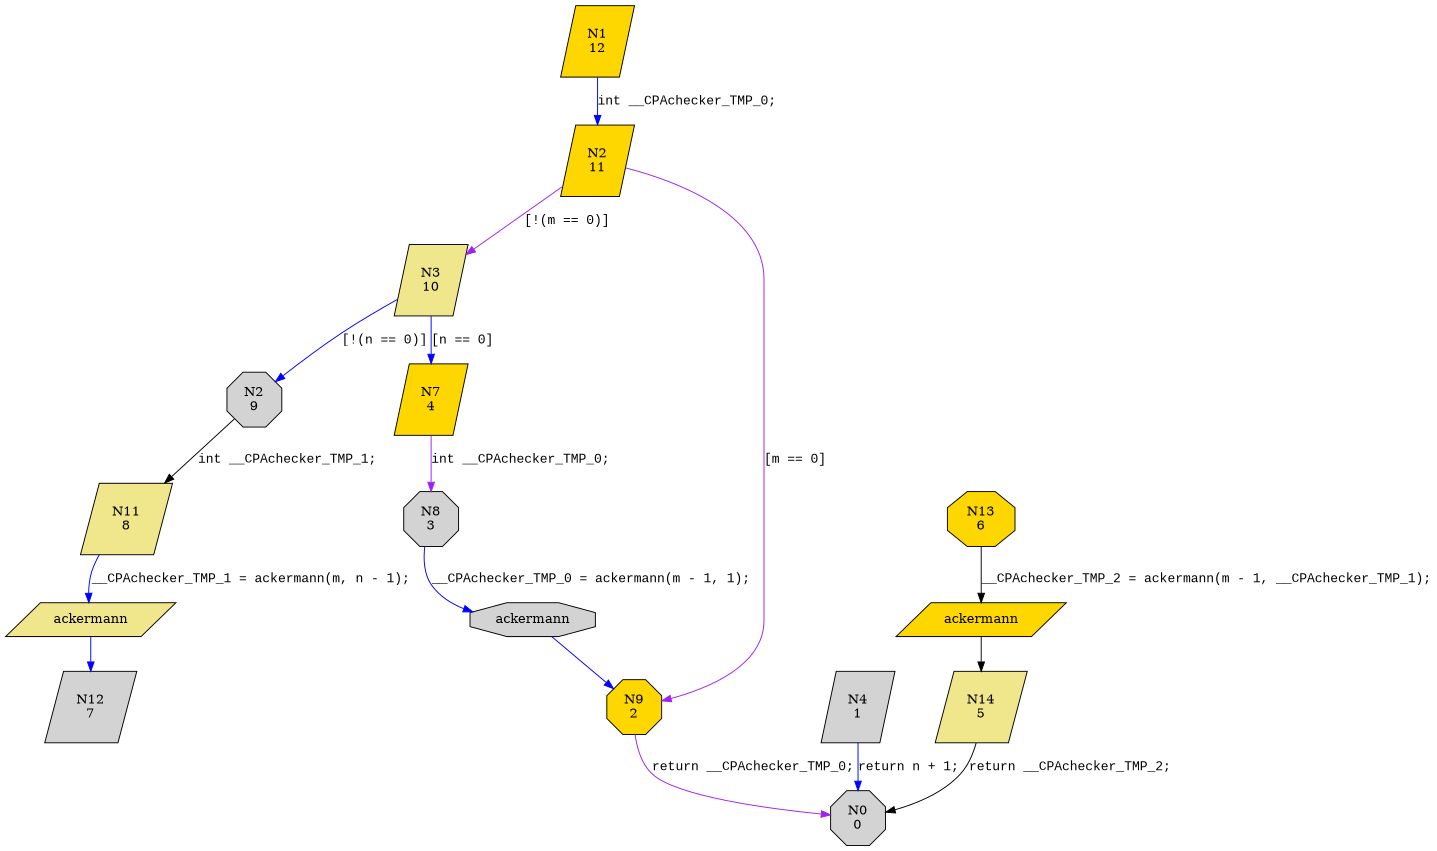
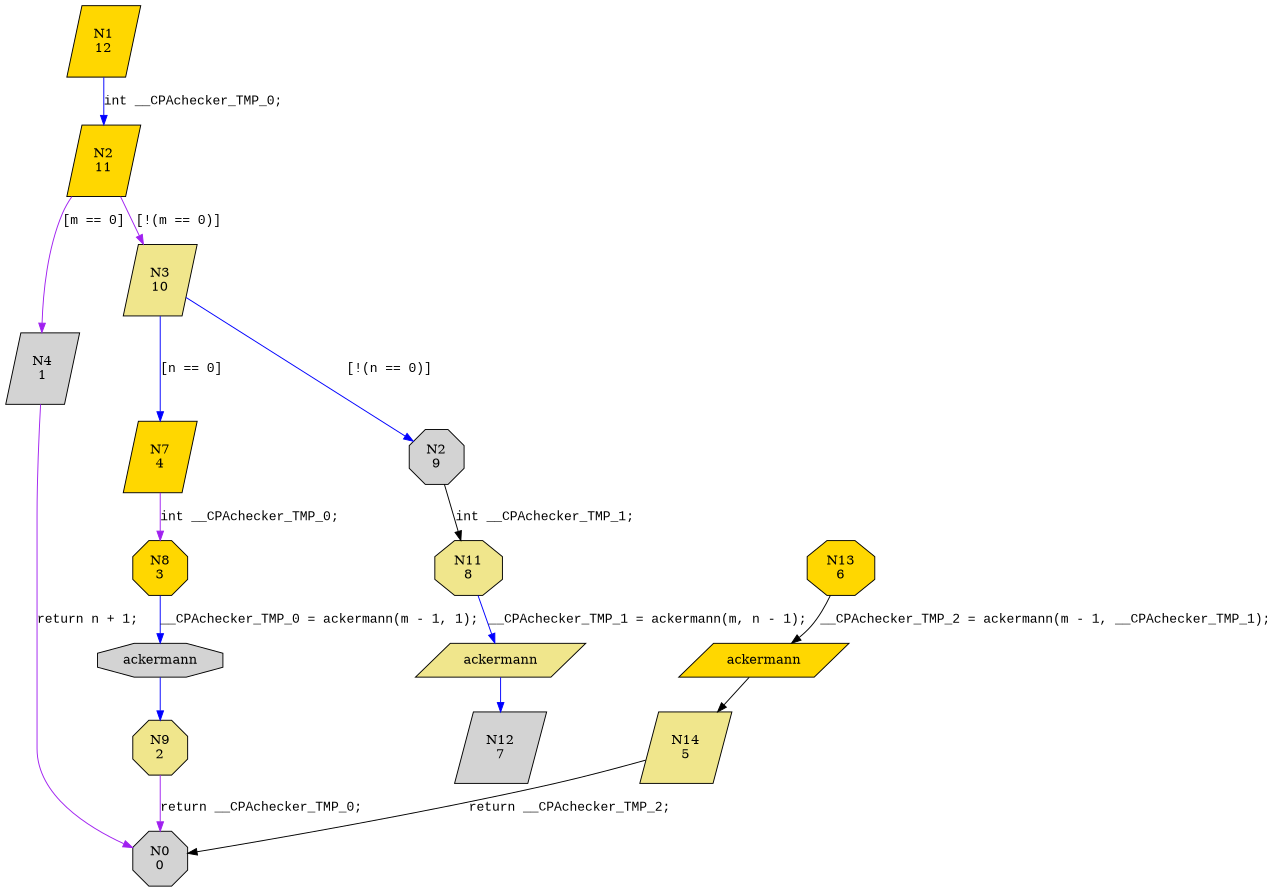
edge "N2 11" -> "N9 2": now "N2 11" -> "N4 1"
node "N11 8": shape parallelogram -> octagon
node "N8 3": fillcolor lightgrey -> gold
node "N9 2": fillcolor gold -> khaki
edge "N4 1" -> "N0 0": color blue -> purple
